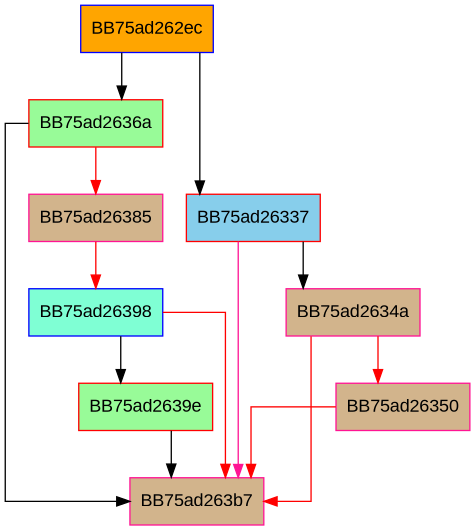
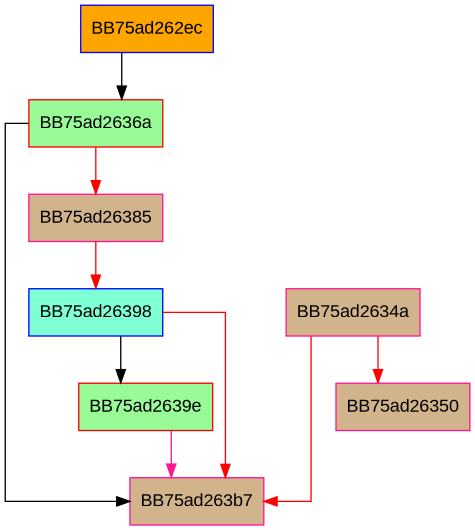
node "BB75ad26337": removed
edge "BB75ad26350" -> "BB75ad263b7": removed
edge "BB75ad2639e" -> "BB75ad263b7": color black -> deeppink
